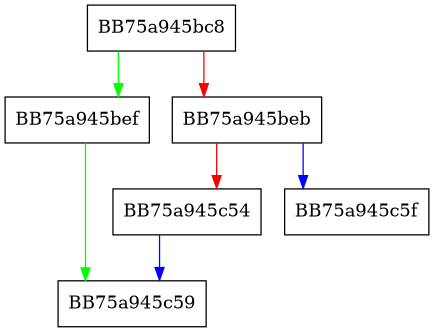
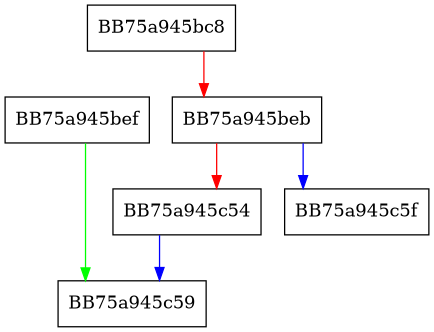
edge "BB75a945bc8" -> "BB75a945bef": removed
